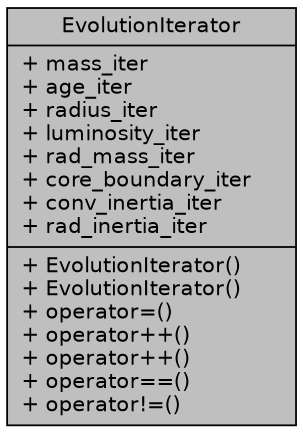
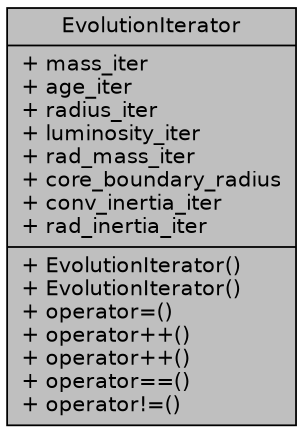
node "EvolutionIterator": text "+ core_boundary_iter" -> "+ core_boundary_radius"
